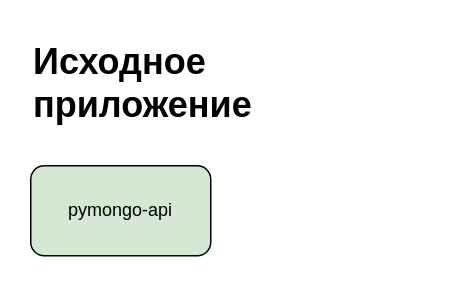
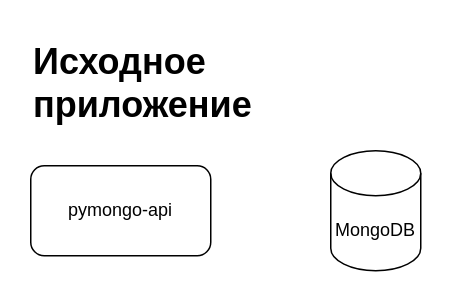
node "pymongo-api": fillcolor #d5e8d4 -> #ffffff
node "MongoDB": added
